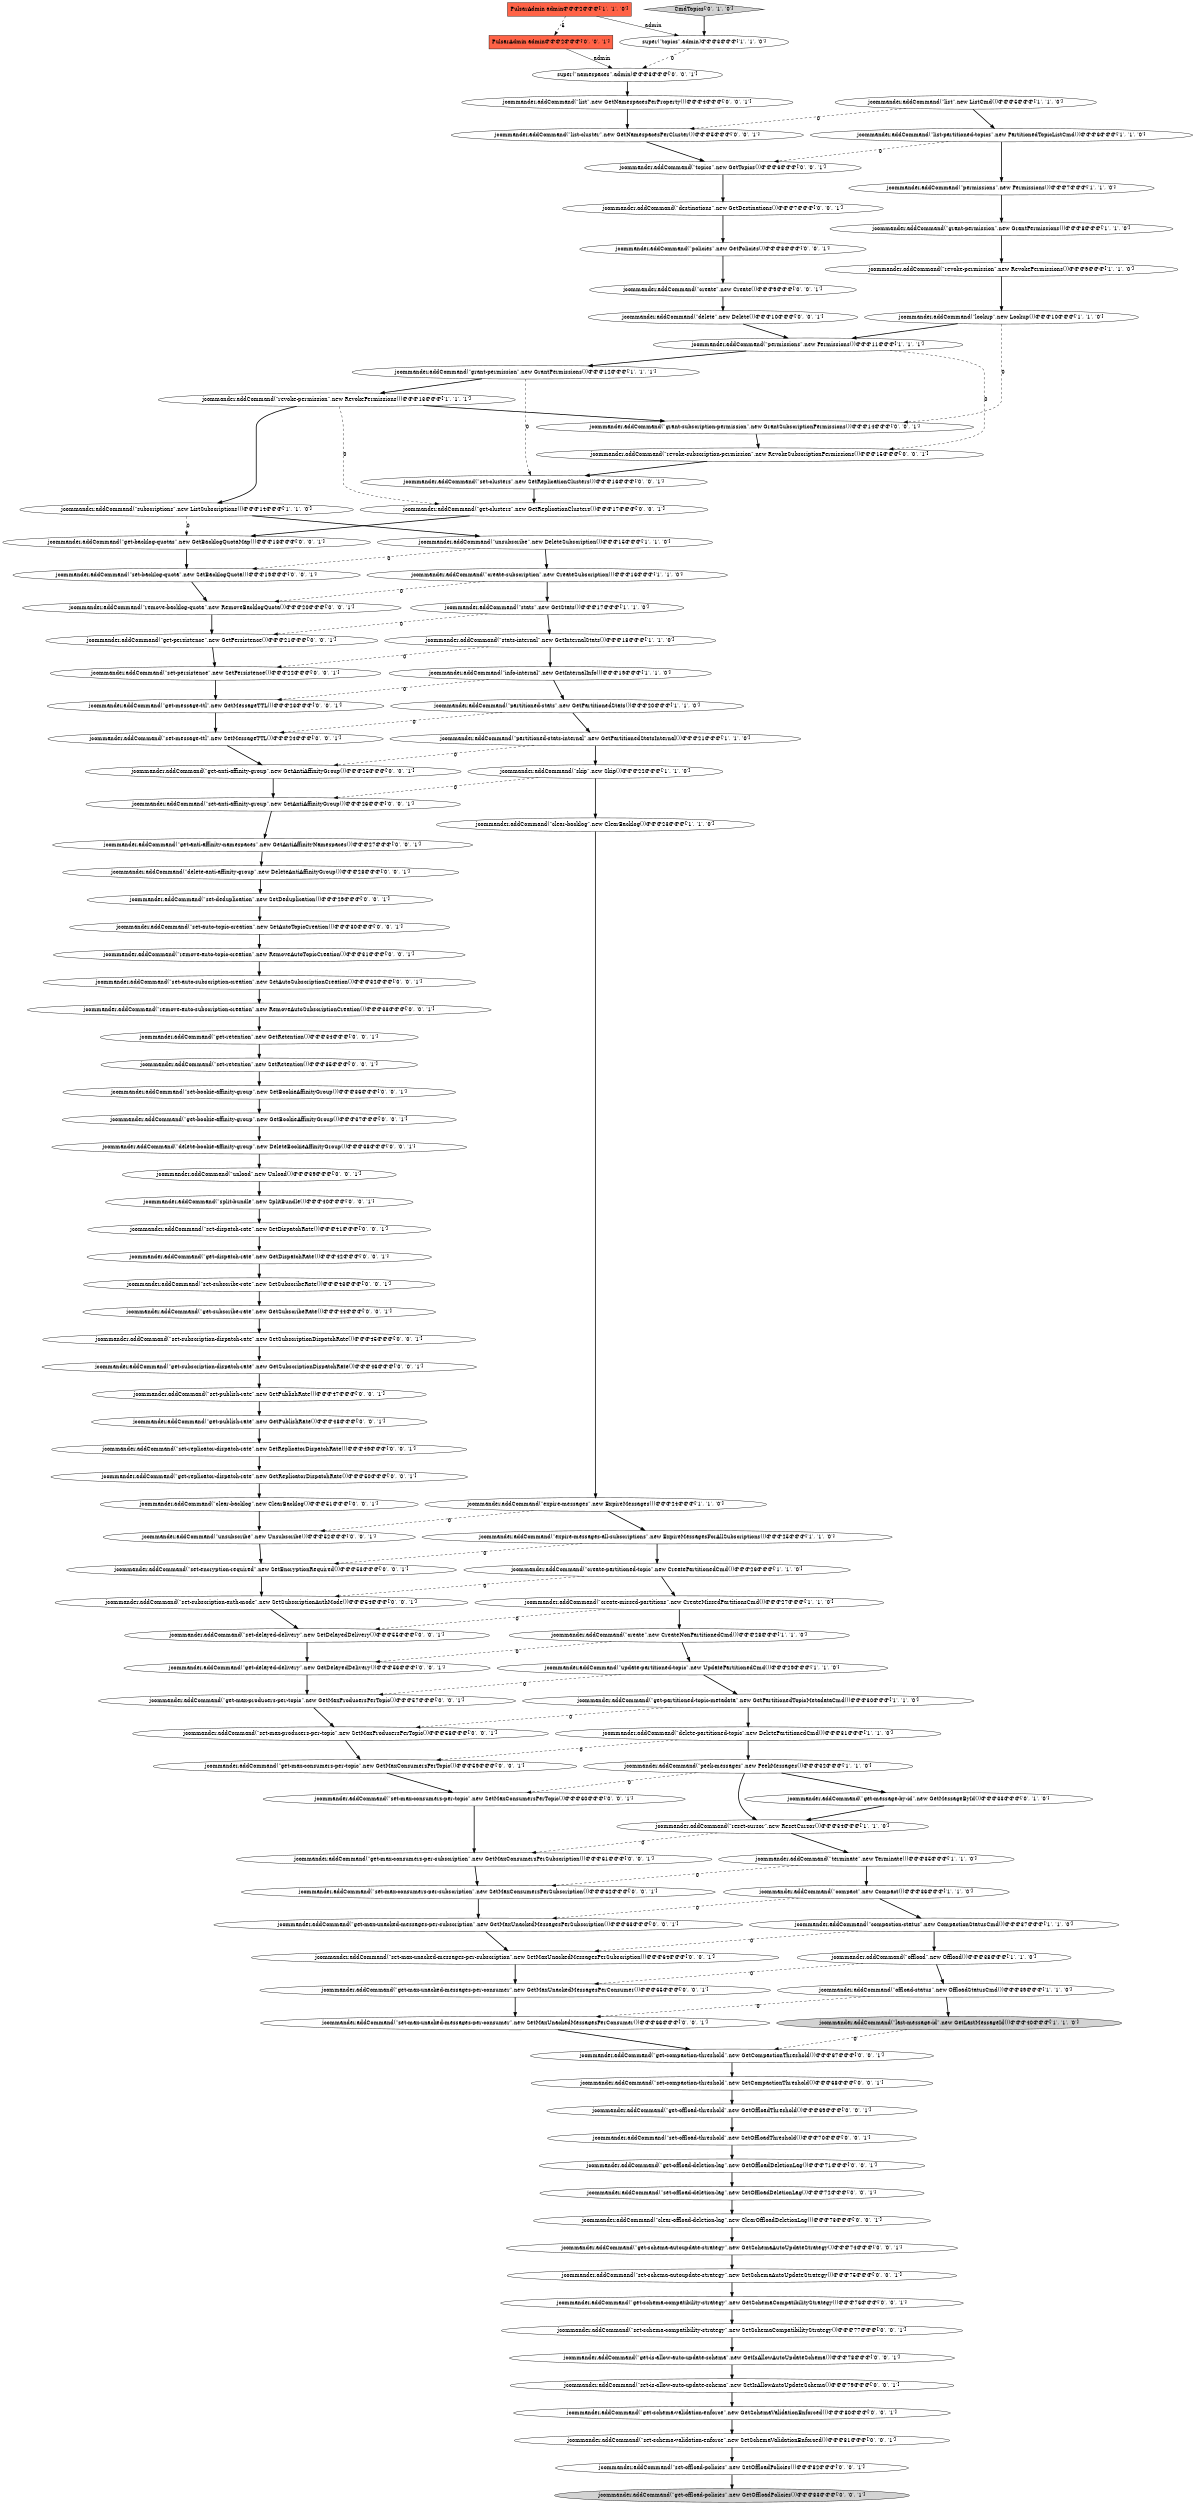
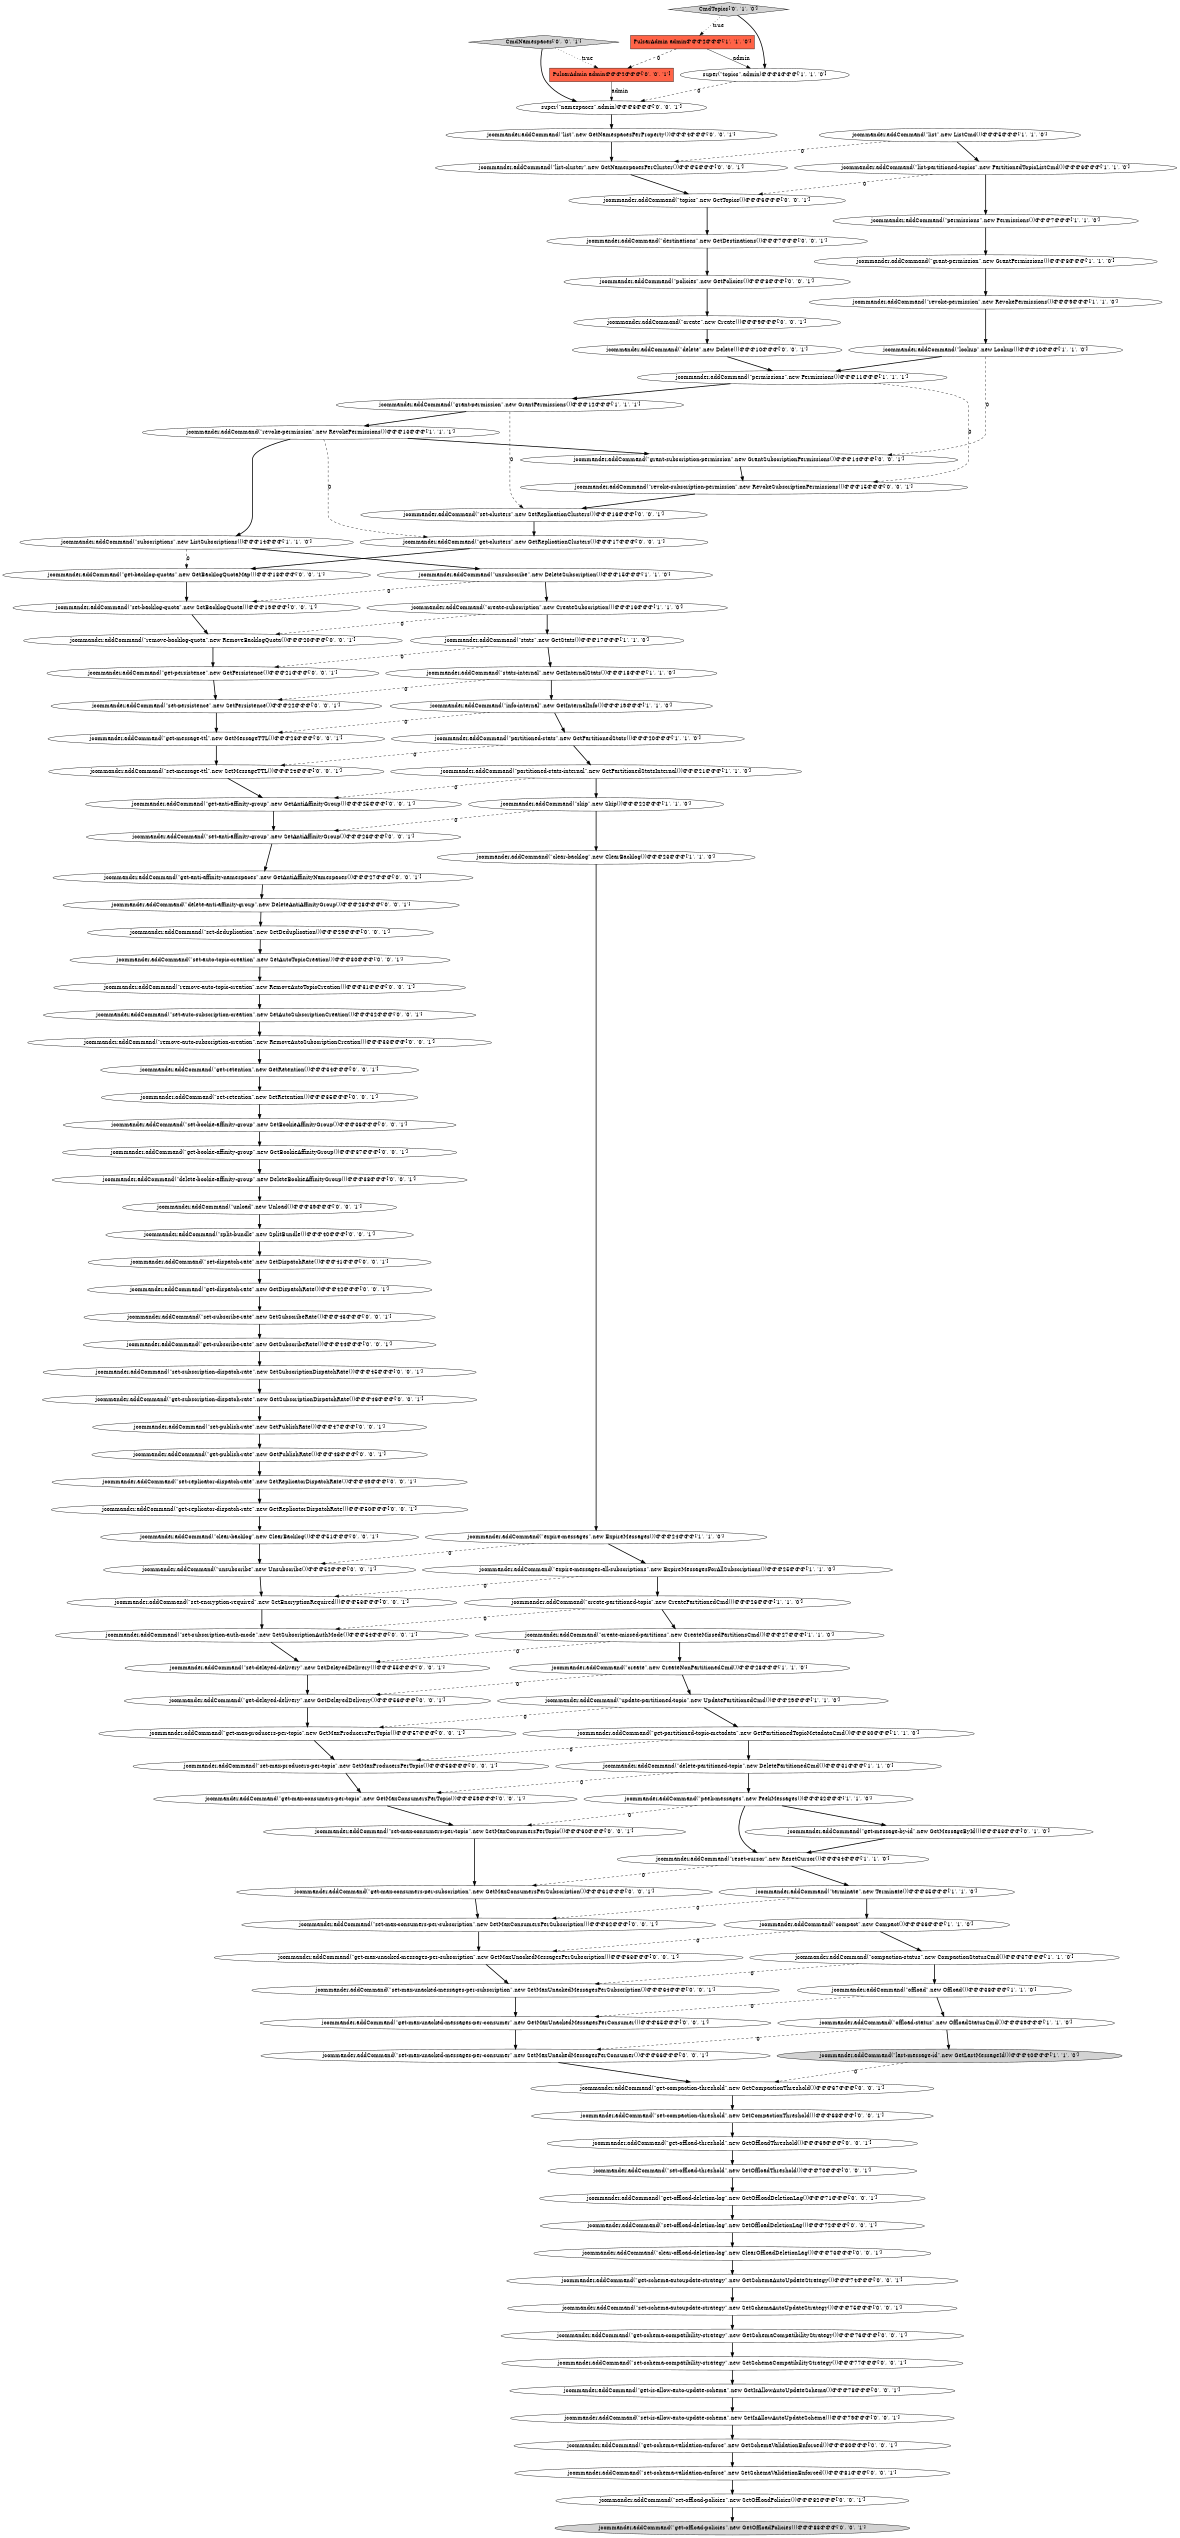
edge "CmdTopics['0', '1', '0']" -> "PulsarAdmin admin@@@2@@@['1', '1', '0']": added, label "true"
edge "PulsarAdmin admin@@@2@@@['1', '1', '0']" -> "PulsarAdmin admin@@@2@@@['0', '0', '1']": label "5" -> "0"
node "CmdNamespaces['0', '0', '1']": added
